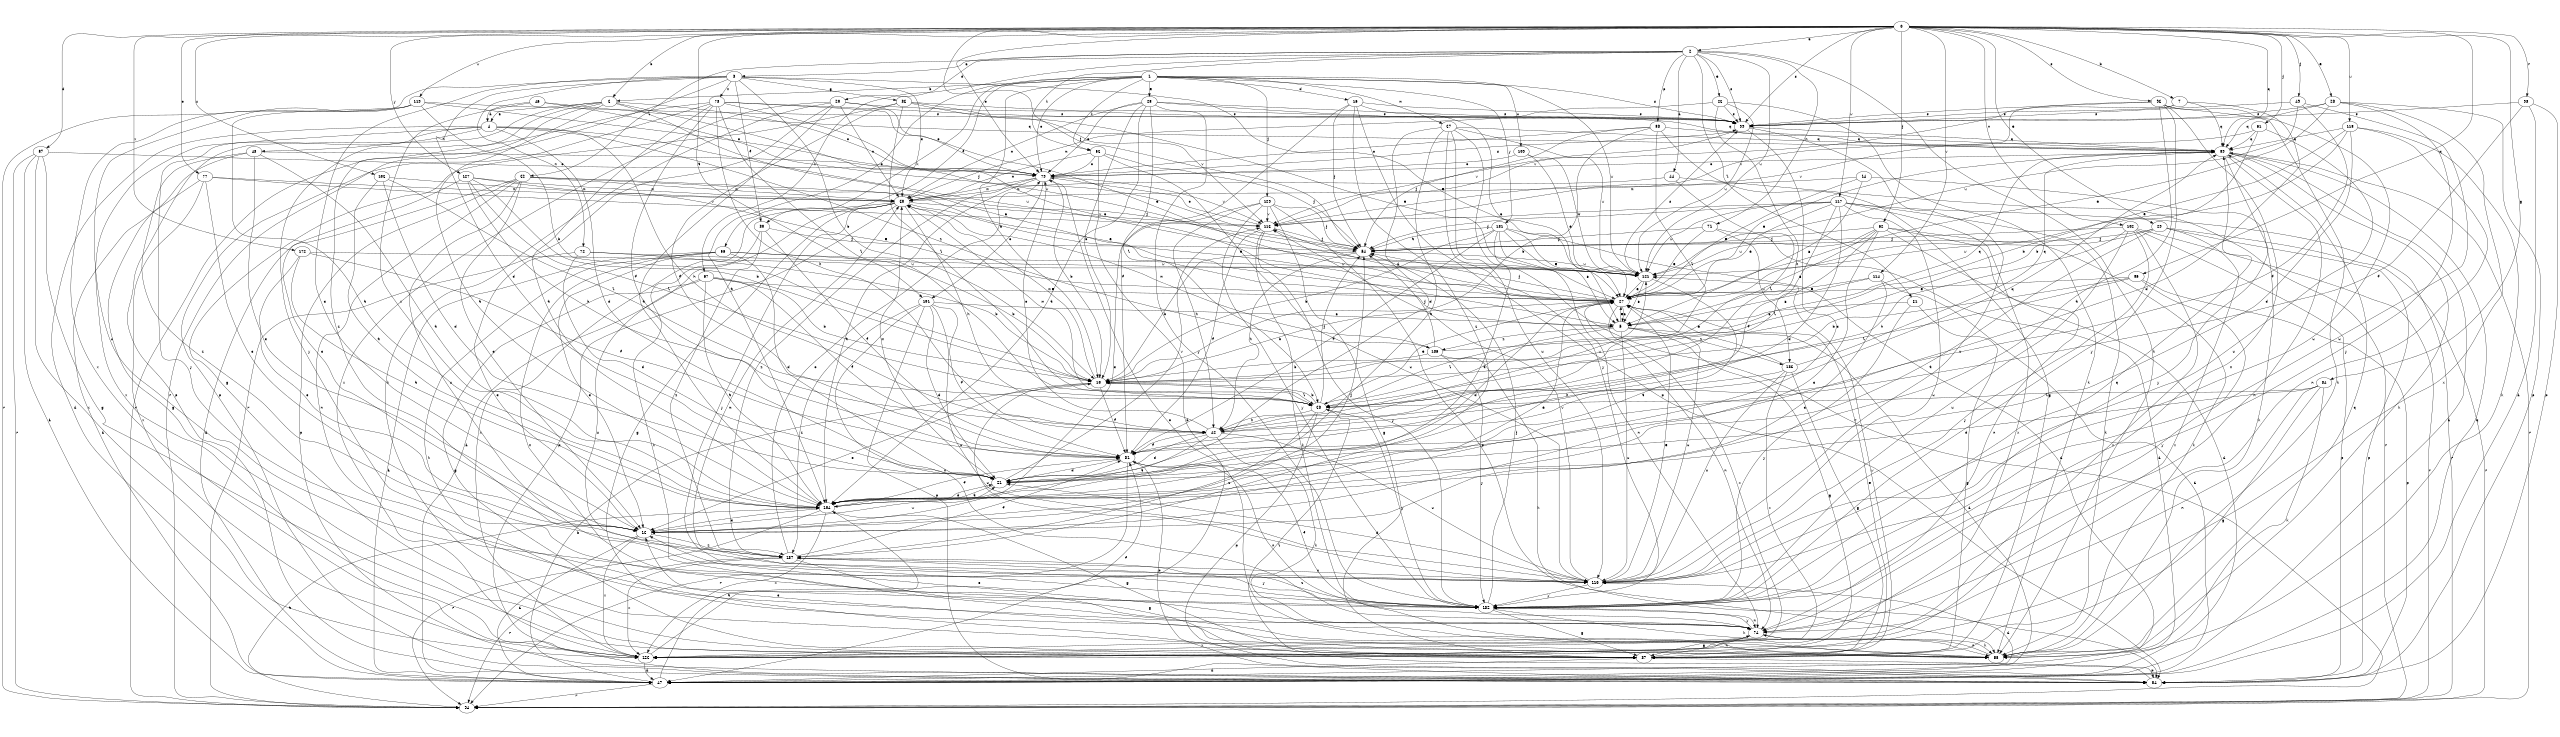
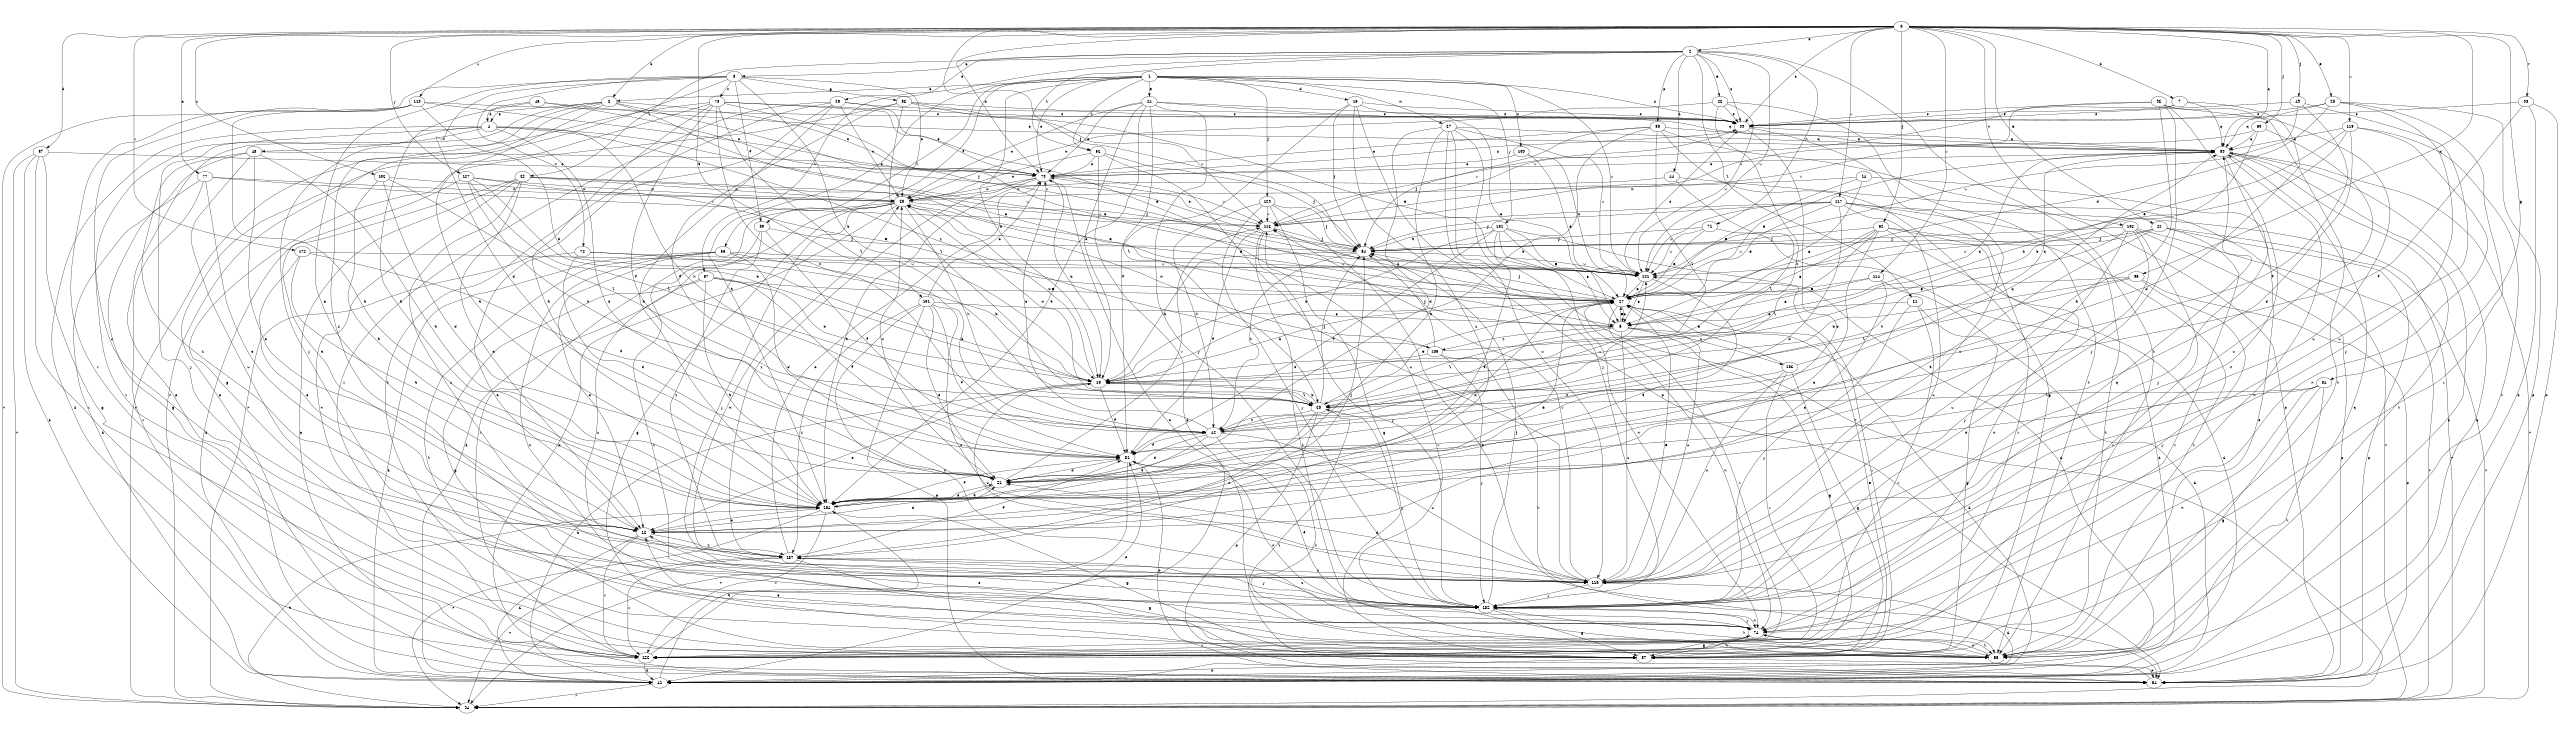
edge "0" -> "96": removed, label "s"
edge "3" -> "27": removed, label "e"
node "28": label "28" -> "24"
node "51": label "51" -> "50"
edge "23" -> "27": label "e" -> "d"
node "29": label "29" -> "22"
edge "79" -> "101": reversed
edge "55" -> "10": now "55" -> "42"
edge "71" -> "136": now "71" -> "121"
edge "83" -> "84": added, label "p"
edge "45" -> "104": label "x" -> "t"
edge "117" -> "31": removed, label "f"
edge "14" -> "58": label "k" -> "c"
edge "129" -> "16": removed, label "c"
edge "16" -> "21": label "w" -> "d"
edge "43" -> "110": added, label "u"
edge "58" -> "116": added, label "v"
edge "61" -> "126": added, label "x"
node "47": label "47" -> "41"
